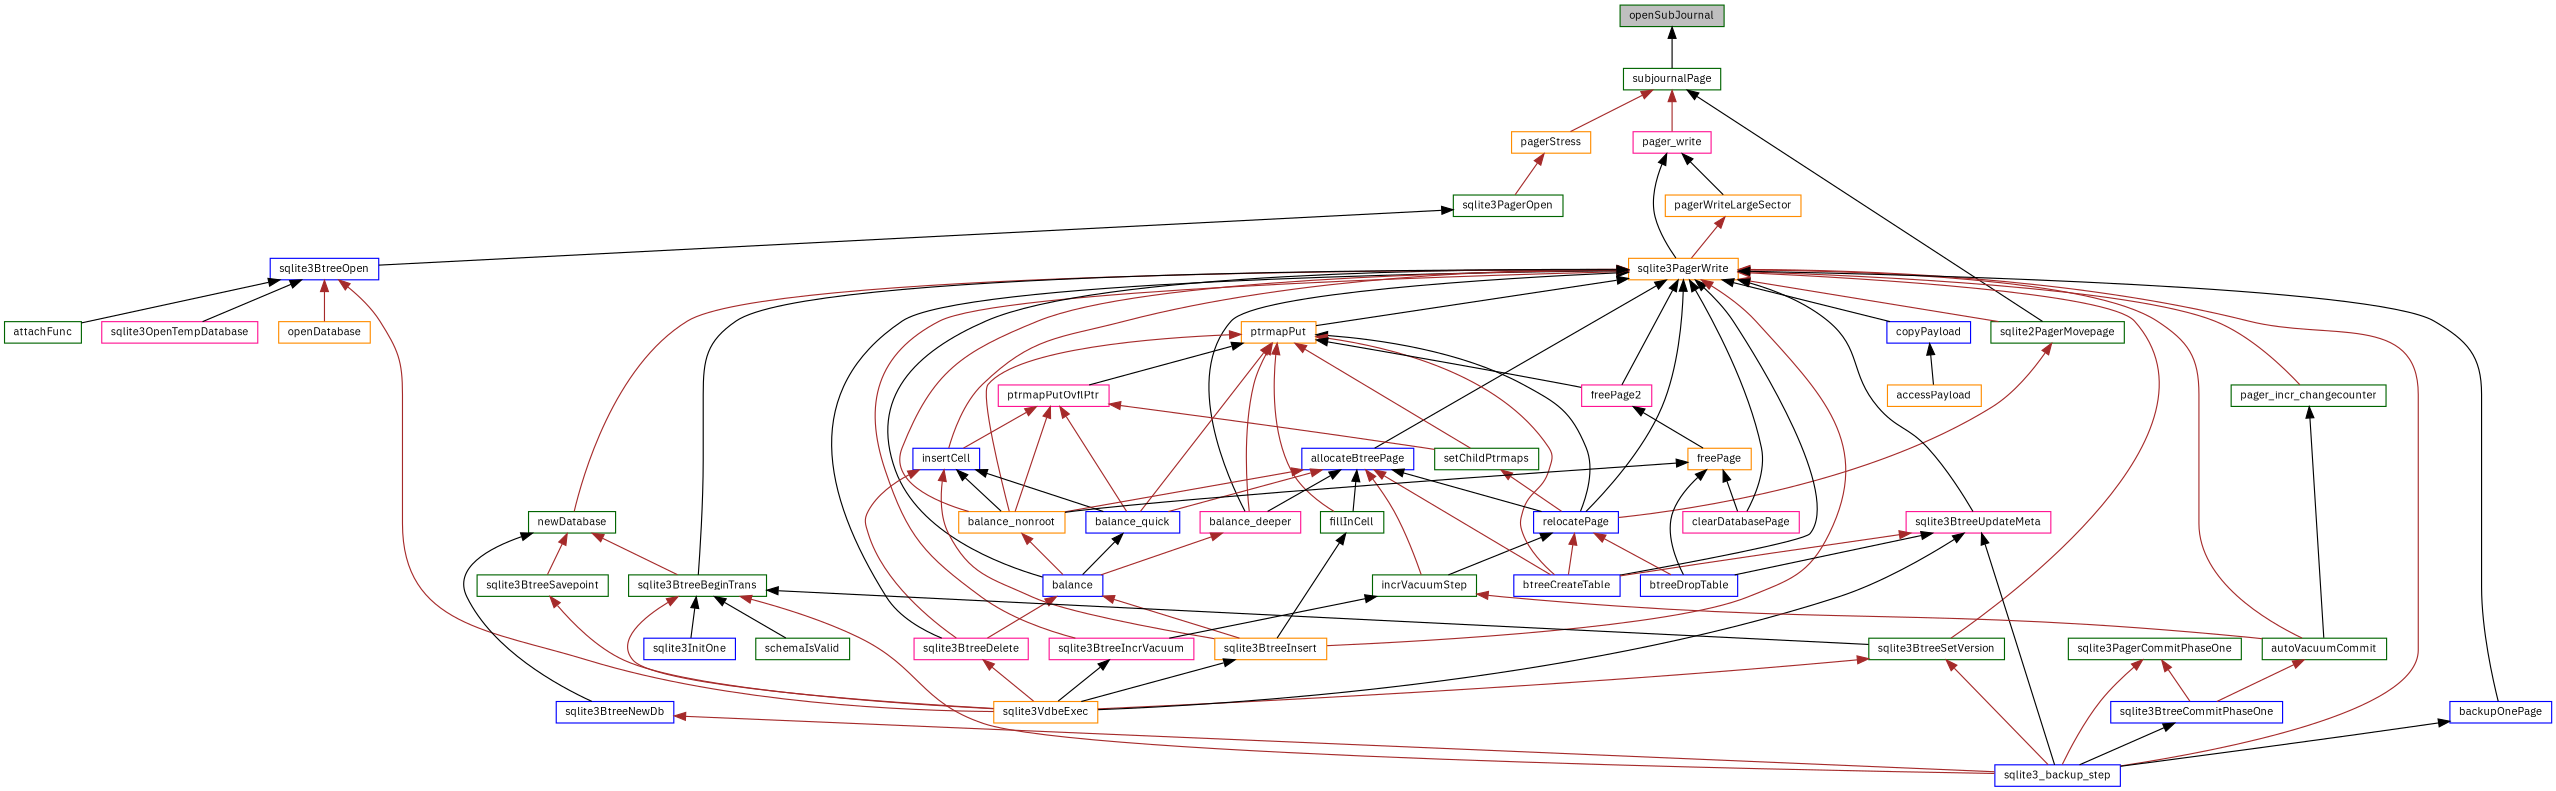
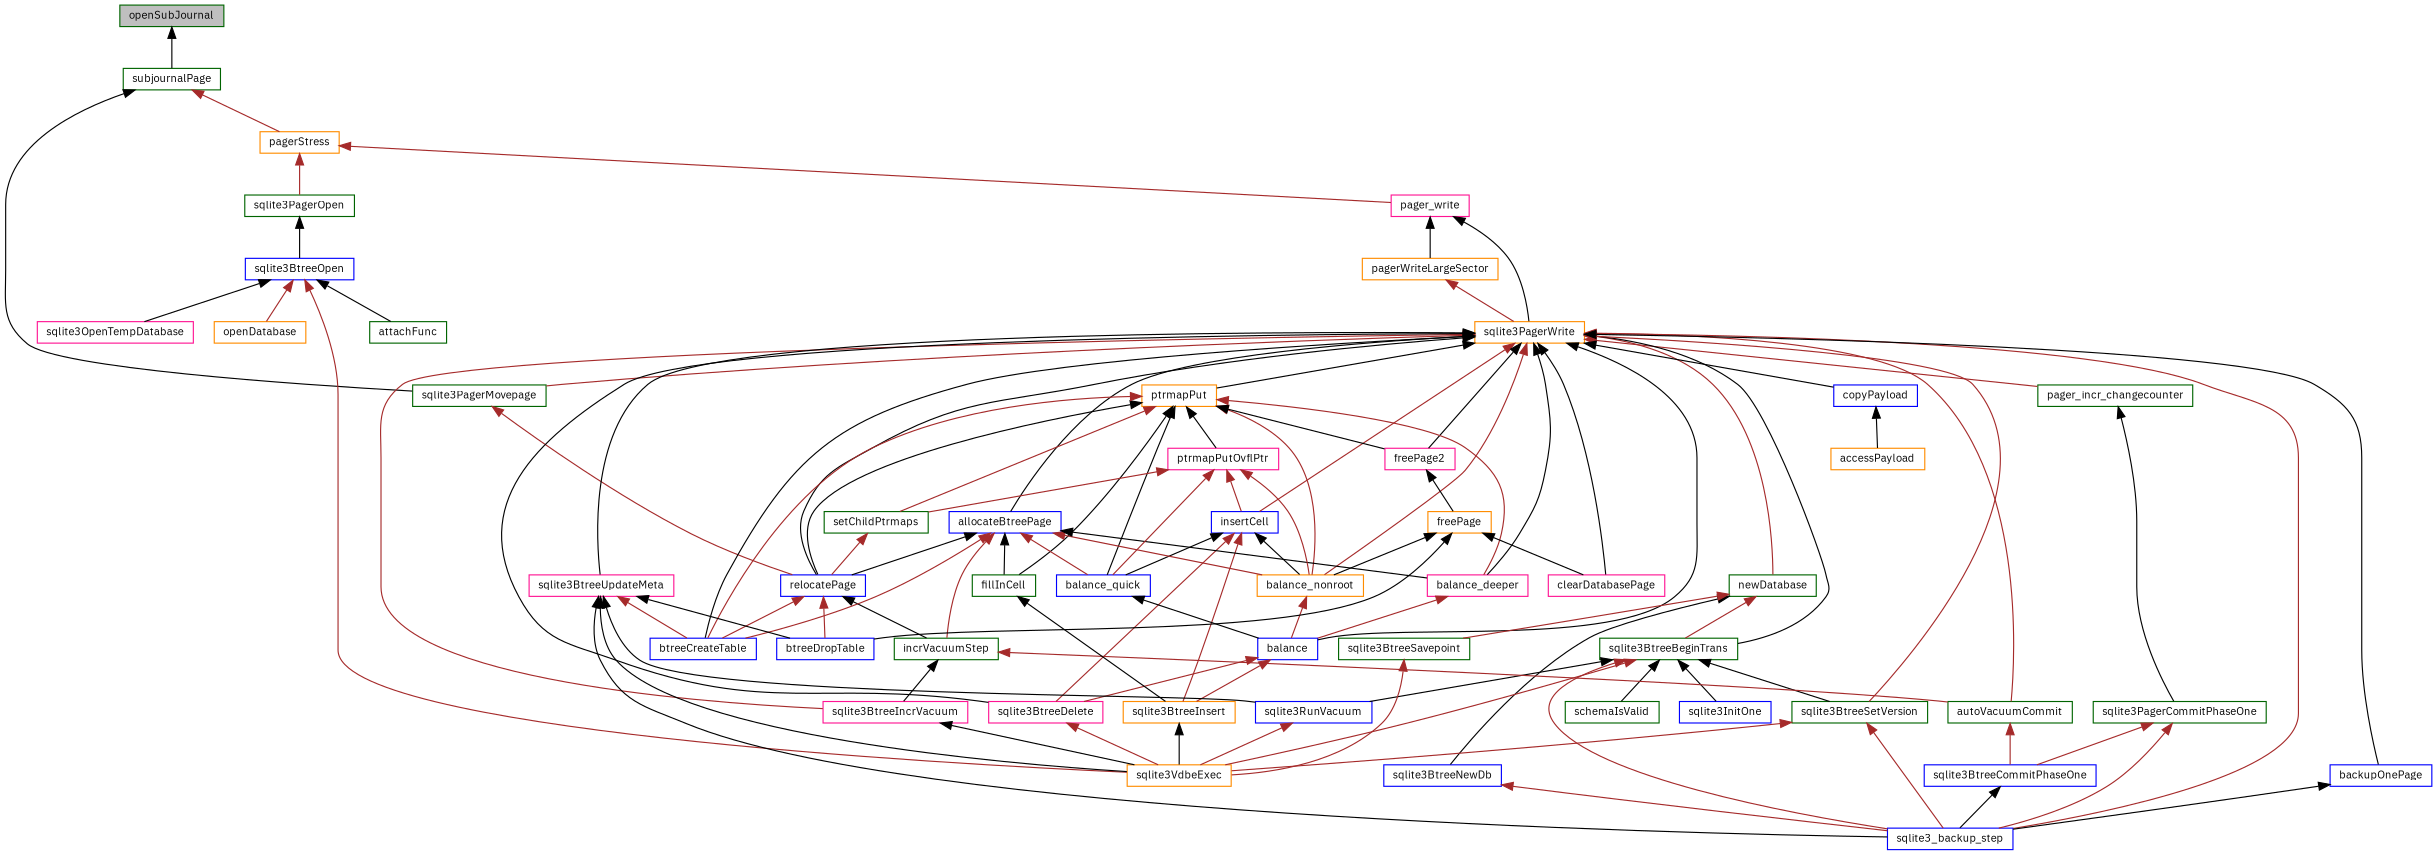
edge "pager_write" -> "subjournalPage": now "pager_write" -> "pagerStress"
node "sqlite2PagerMovepage": label "sqlite2PagerMovepage" -> "sqlite3PagerMovepage"
edge "balance_quick" -> "ptrmapPut": color brown -> black
edge "fillInCell" -> "ptrmapPut": color brown -> black
edge "autoVacuumCommit" -> "pager_incr_changecounter": now "sqlite3PagerCommitPhaseOne" -> "pager_incr_changecounter"
edge "sqlite3BtreeInsert" -> "sqlite3PagerWrite": removed
node "sqlite3RunVacuum": added
